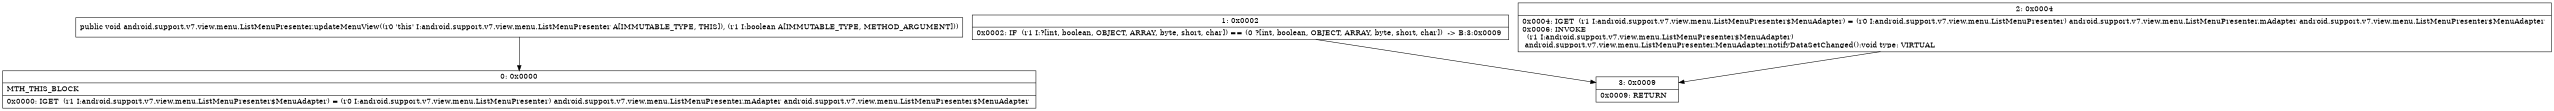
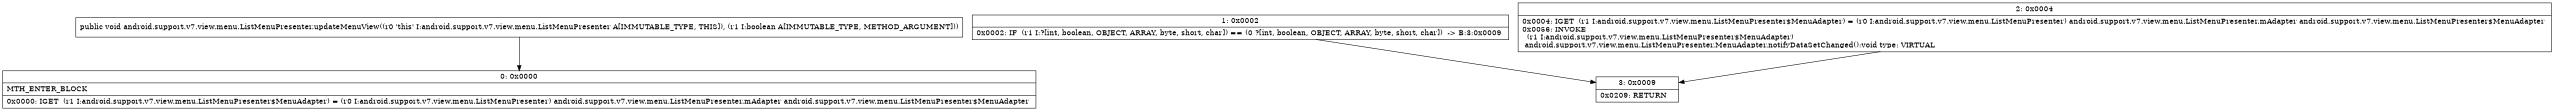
node "2: 0x0004": text "0x0006: INVOKE" -> "0x0056: INVOKE"
node "0: 0x0000": text "MTH_THIS_BLOCK" -> "MTH_ENTER_BLOCK"
node "3: 0x0009": text "0x0009: RETURN" -> "0x0209: RETURN"
